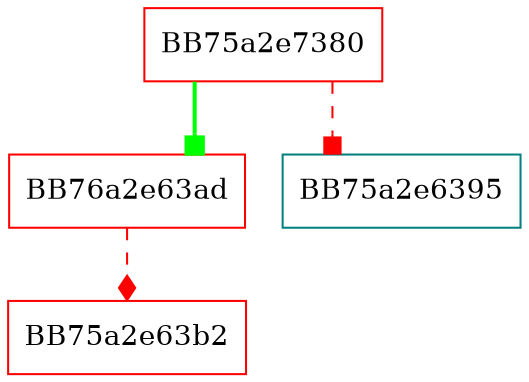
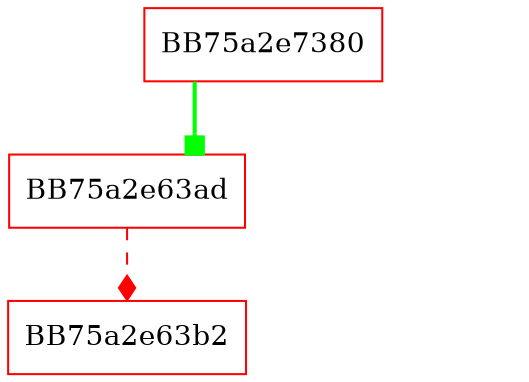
node "BB76a2e63ad": label "BB76a2e63ad" -> "BB75a2e63ad"
node "BB75a2e6395": removed
